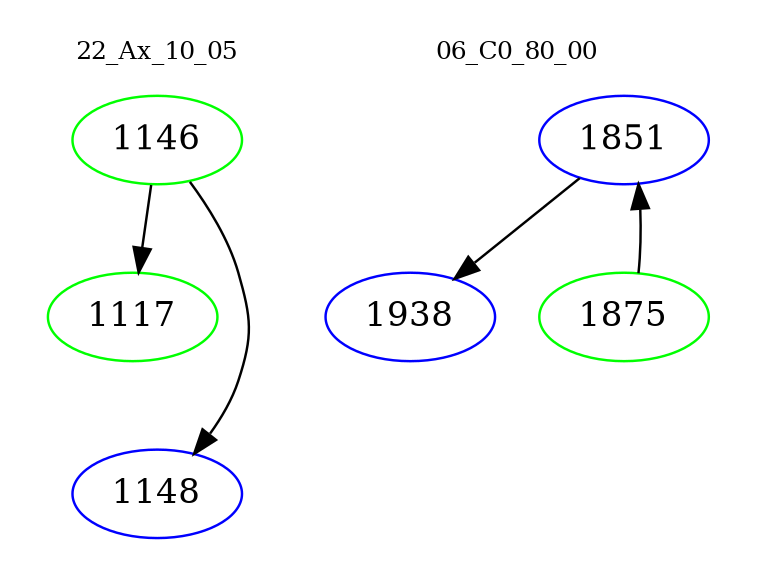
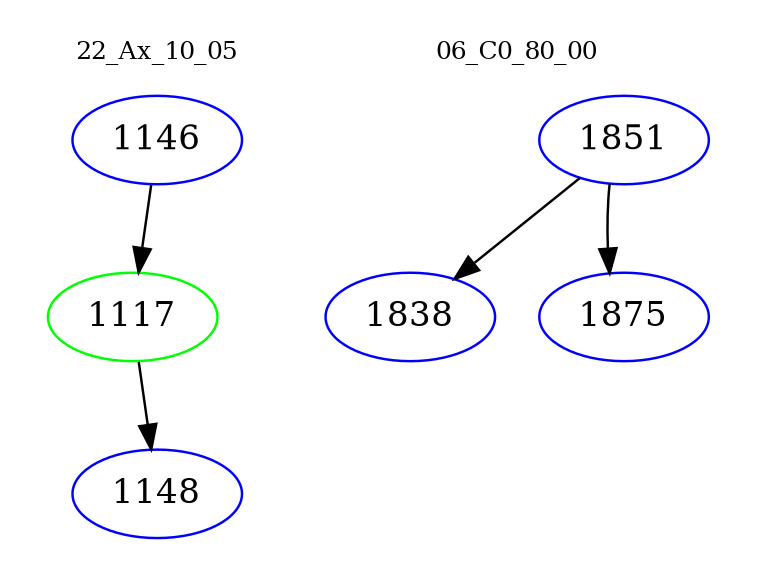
node "1146": color green -> blue
edge "1875" -> "1851": reversed
edge "1146" -> "1148": now "1117" -> "1148"
node "1938": label "1938" -> "1838"
node "1875": color green -> blue
